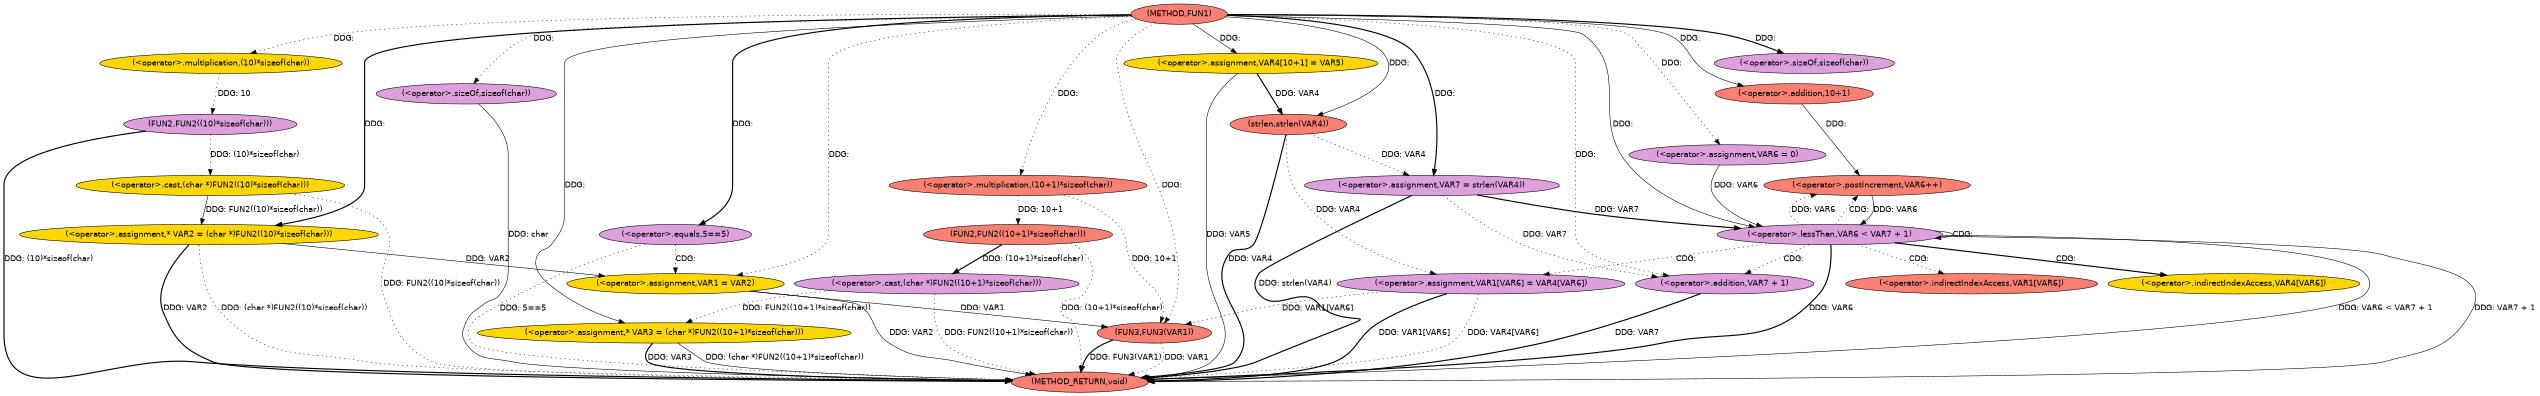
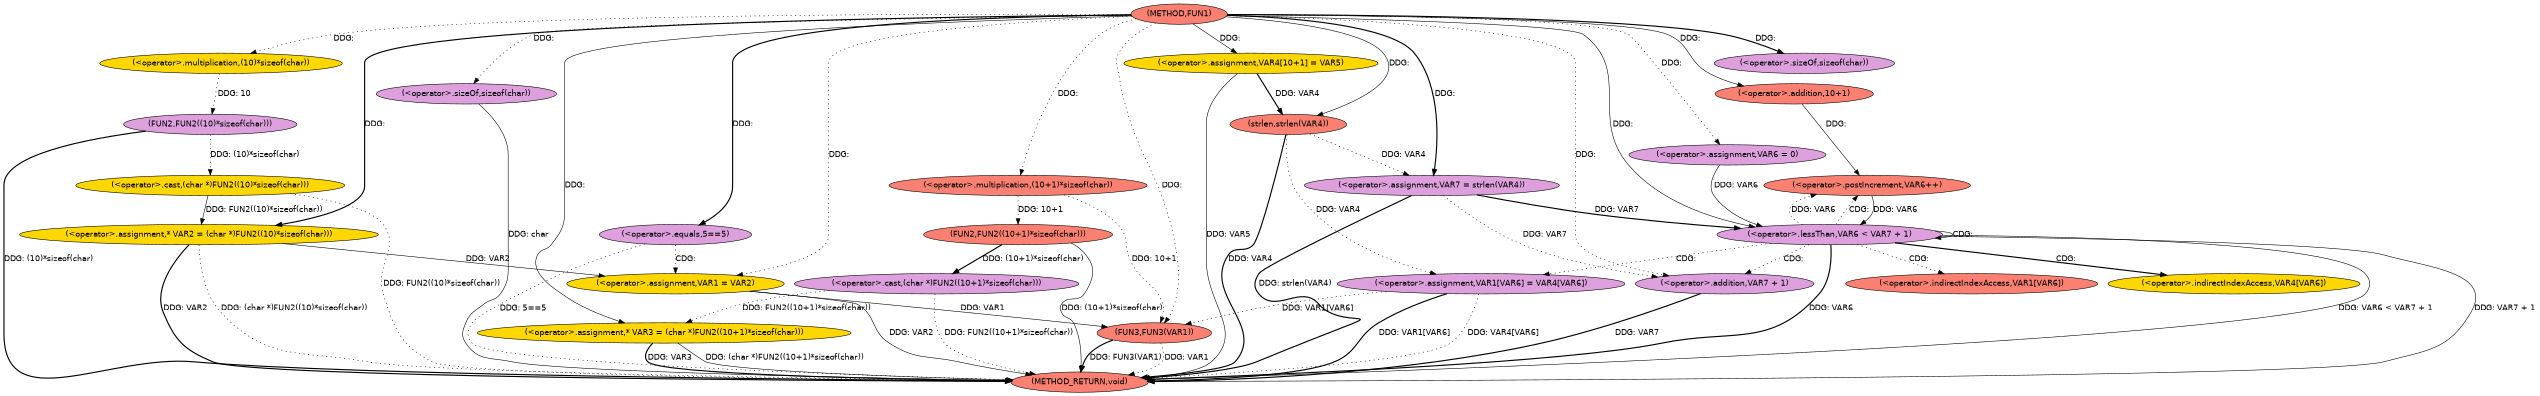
edge "(FUN2,FUN2((10+1)*sizeof(char)))" -> "(METHOD_RETURN,void)": style dotted -> solid
